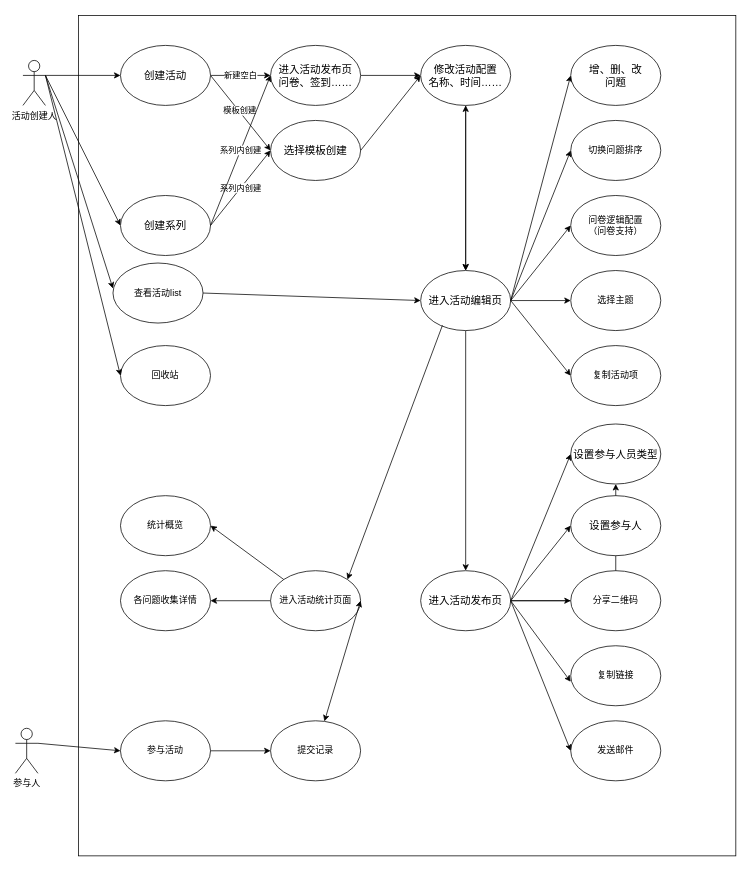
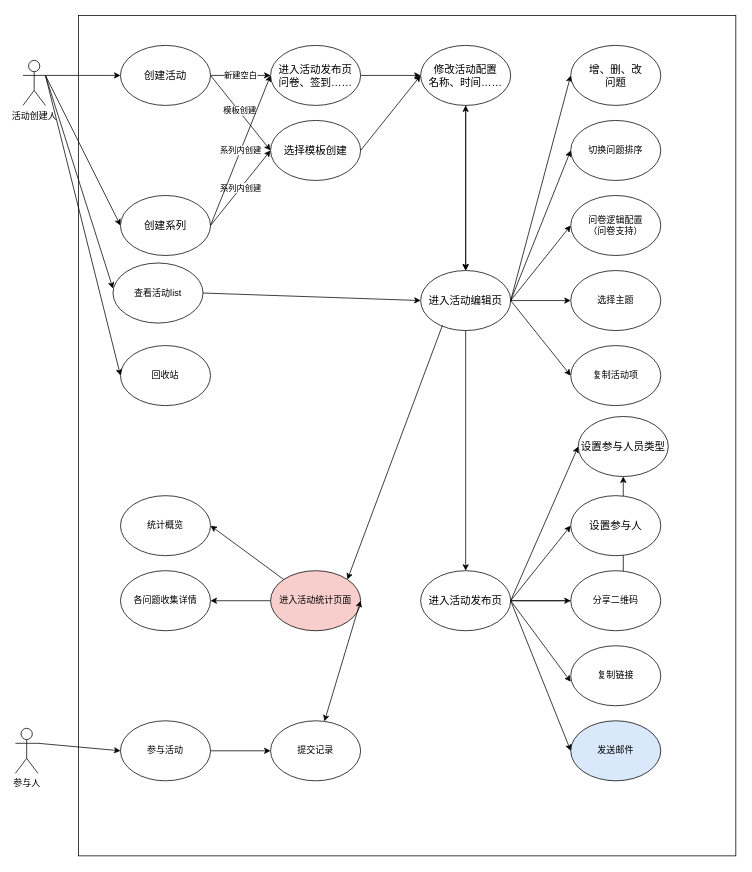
node "设置参与人员类型": moved (615, 454) -> (623, 446)
node "进入活动统计页面": fillcolor #ffffff -> #f8cecc
node "发送邮件": fillcolor #ffffff -> #dae8fc
